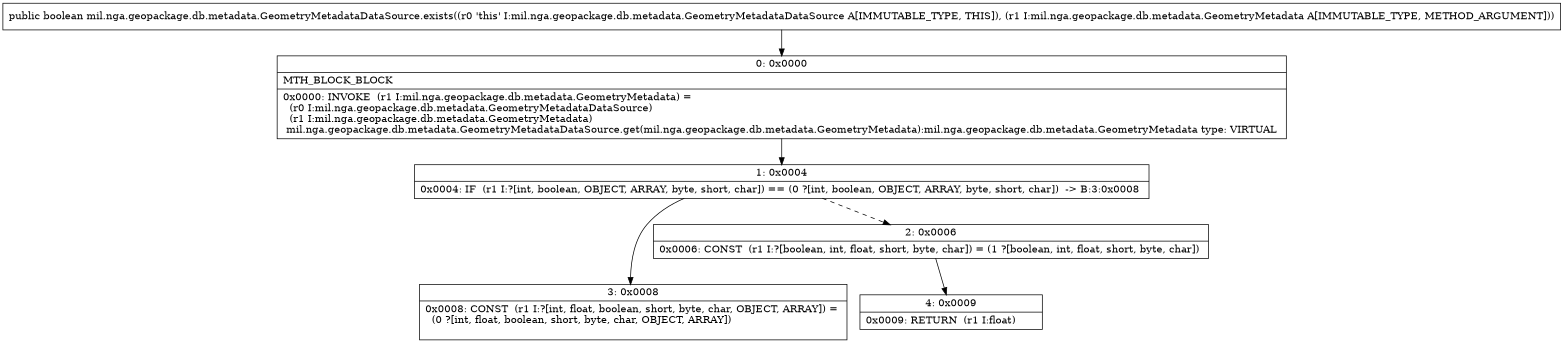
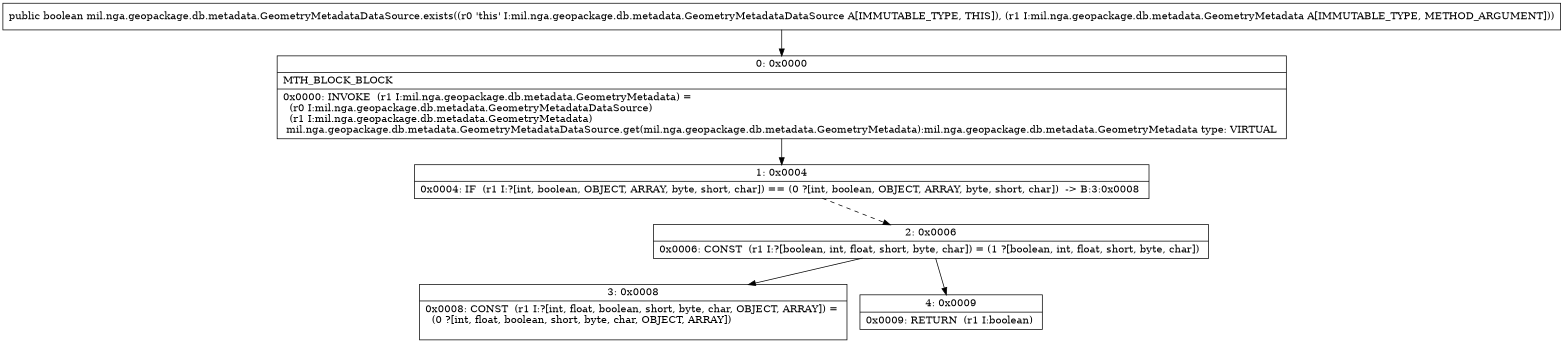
edge "1: 0x0004" -> "3: 0x0008": now "2: 0x0006" -> "3: 0x0008"
node "4: 0x0009": text "0x0009: RETURN  (r1 I:float)" -> "0x0009: RETURN  (r1 I:boolean)"
